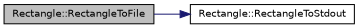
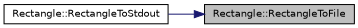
edge "Rectangle::RectangleToFile" -> "Rectangle::RectangleToStdout": reversed
